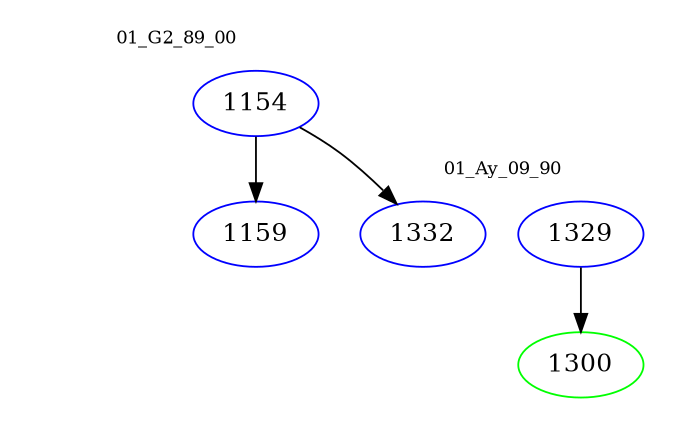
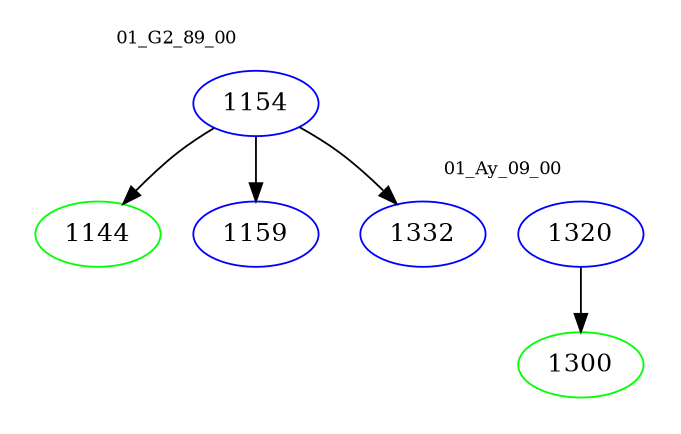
cluster "01_Ay_09_90": label "01_Ay_09_90" -> "01_Ay_09_00"
node "1144": added
node "1329": label "1329" -> "1320"
